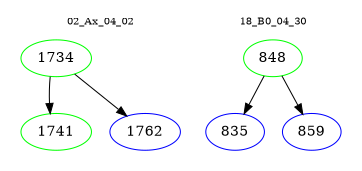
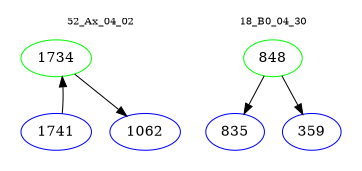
cluster "02_Ax_04_02": label "02_Ax_04_02" -> "52_Ax_04_02"
edge "1734" -> "1741": reversed
node "1741": color green -> blue
node "1762": label "1762" -> "1062"
node "859": label "859" -> "359"
